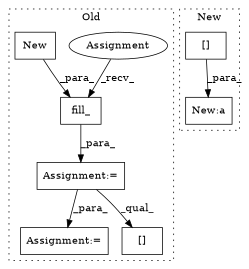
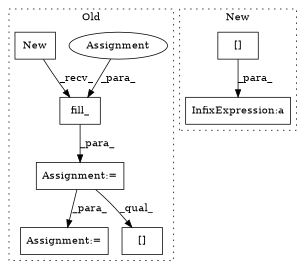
edge "New" -> "fill_": label "_para_" -> "_recv_"
edge "Assignment" -> "fill_": label "_recv_" -> "_para_"
node "New:a": label "New:a" -> "InfixExpression:a"
